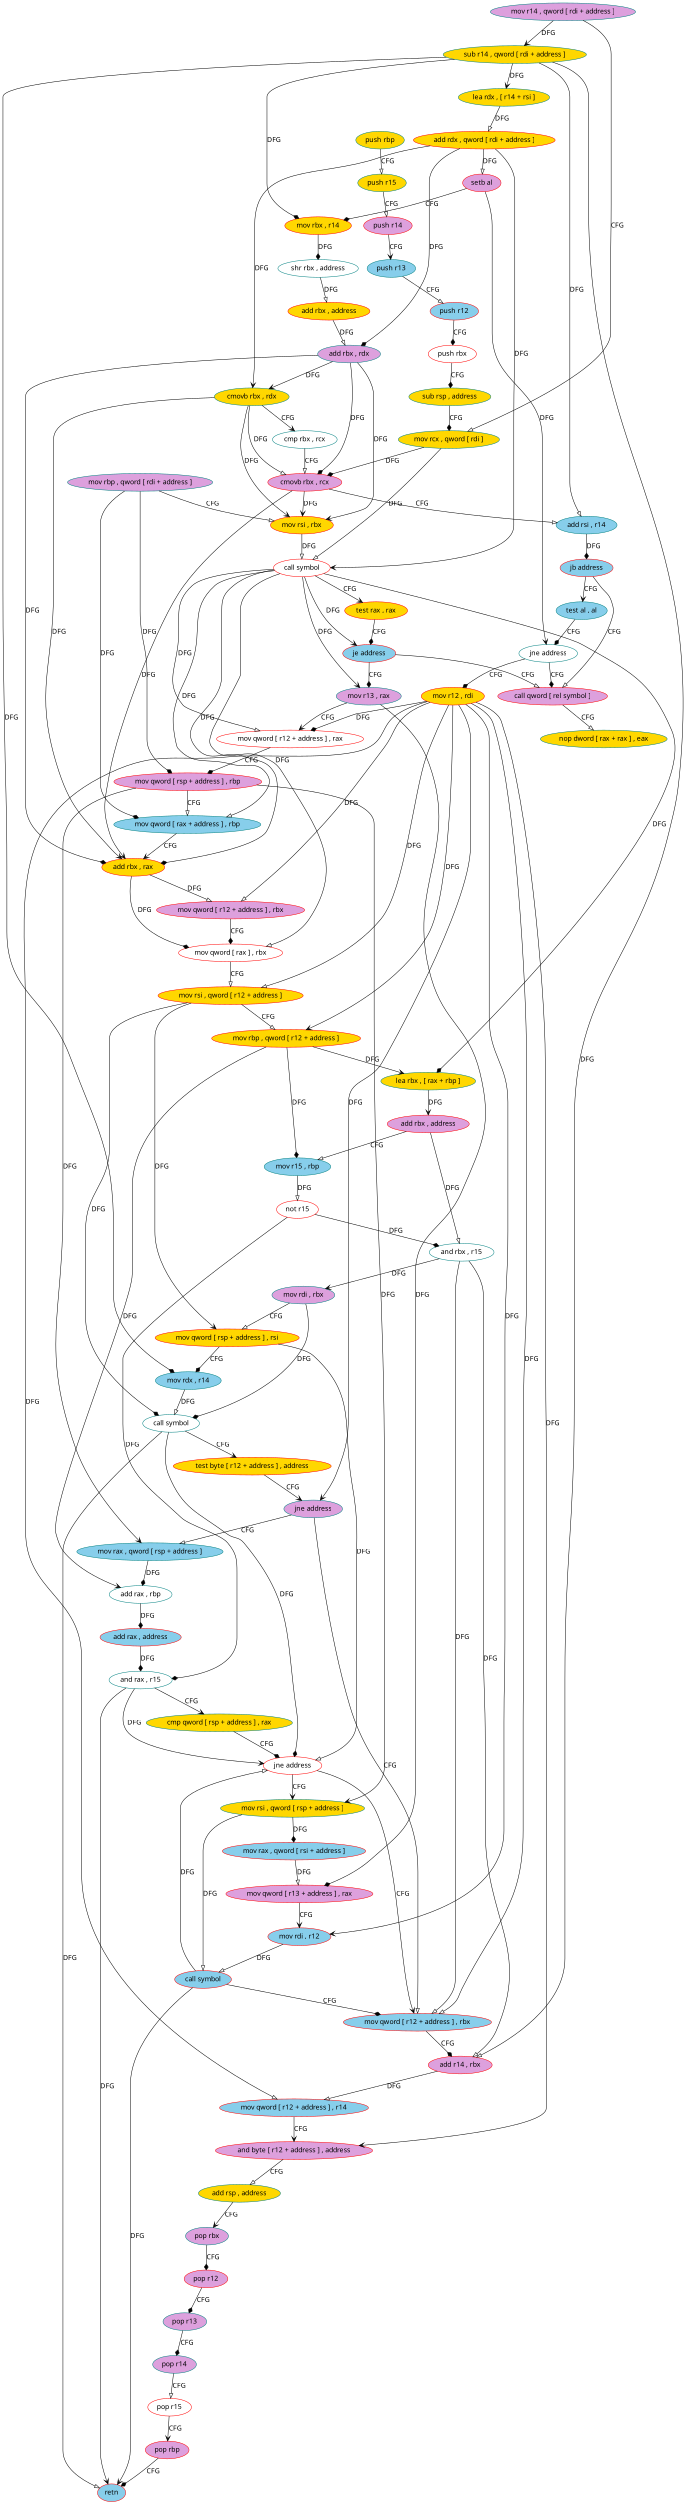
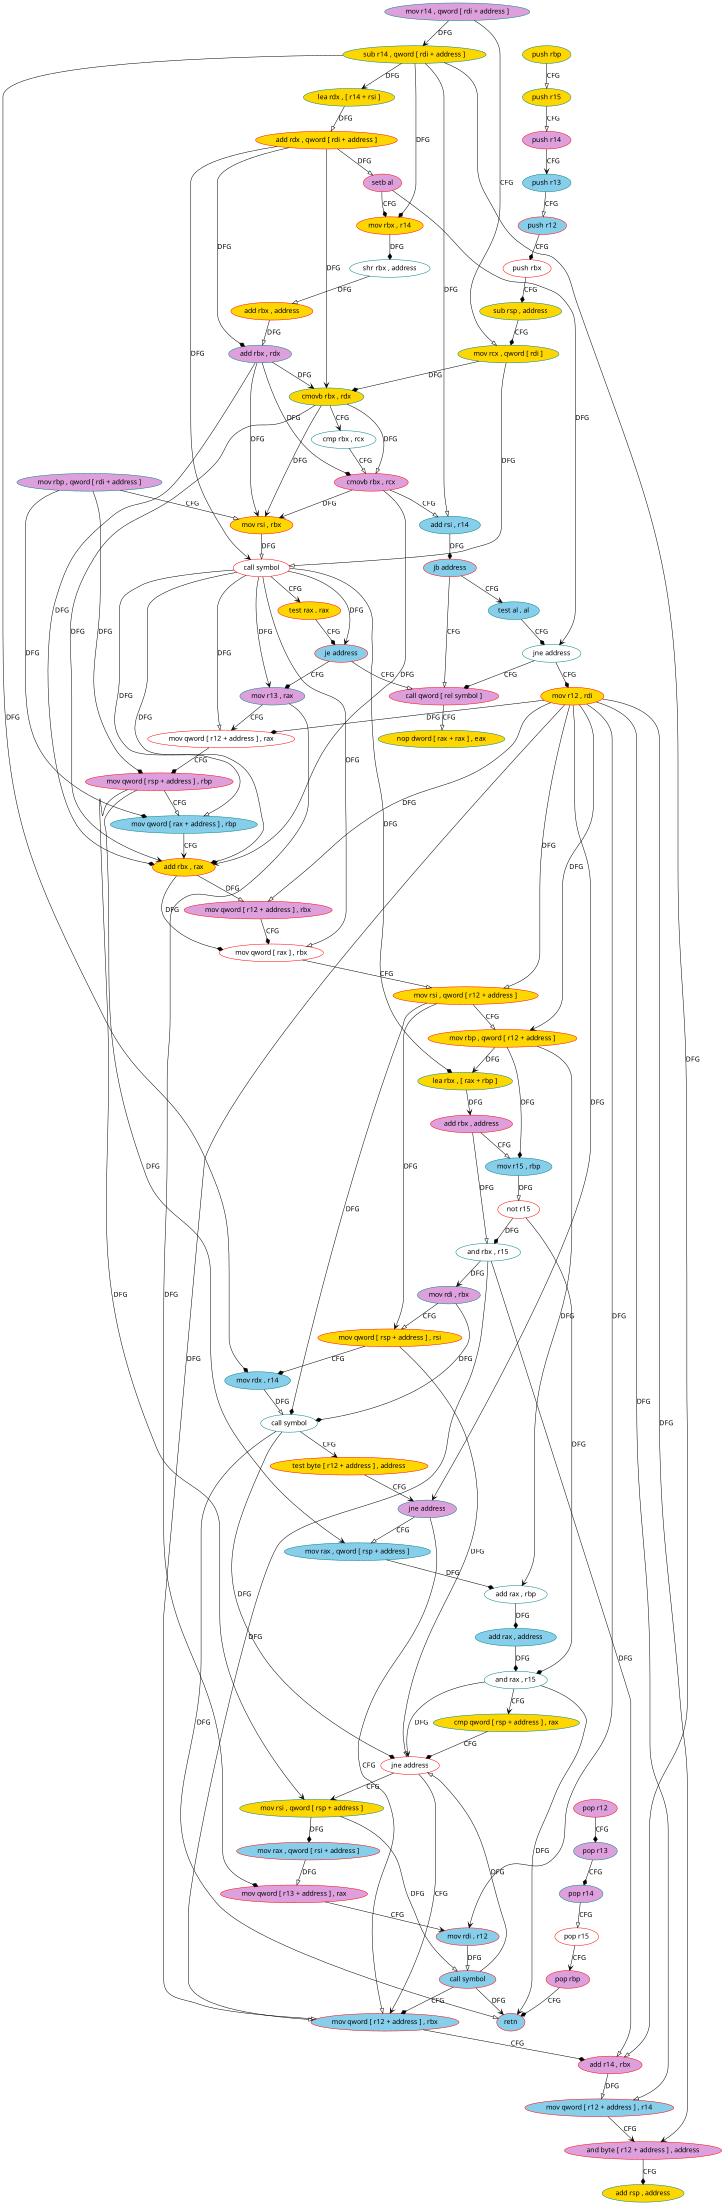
edge "mov rcx , qword [ rdi ]" -> "cmovb rbx , rcx": now "mov rcx , qword [ rdi ]" -> "cmovb rbx , rdx"
node "add rax , address": color red -> teal
edge "and byte [ r12 + address ] , address" -> "add rsp , address": arrowhead onormal -> diamond
node "pop rbx": removed
